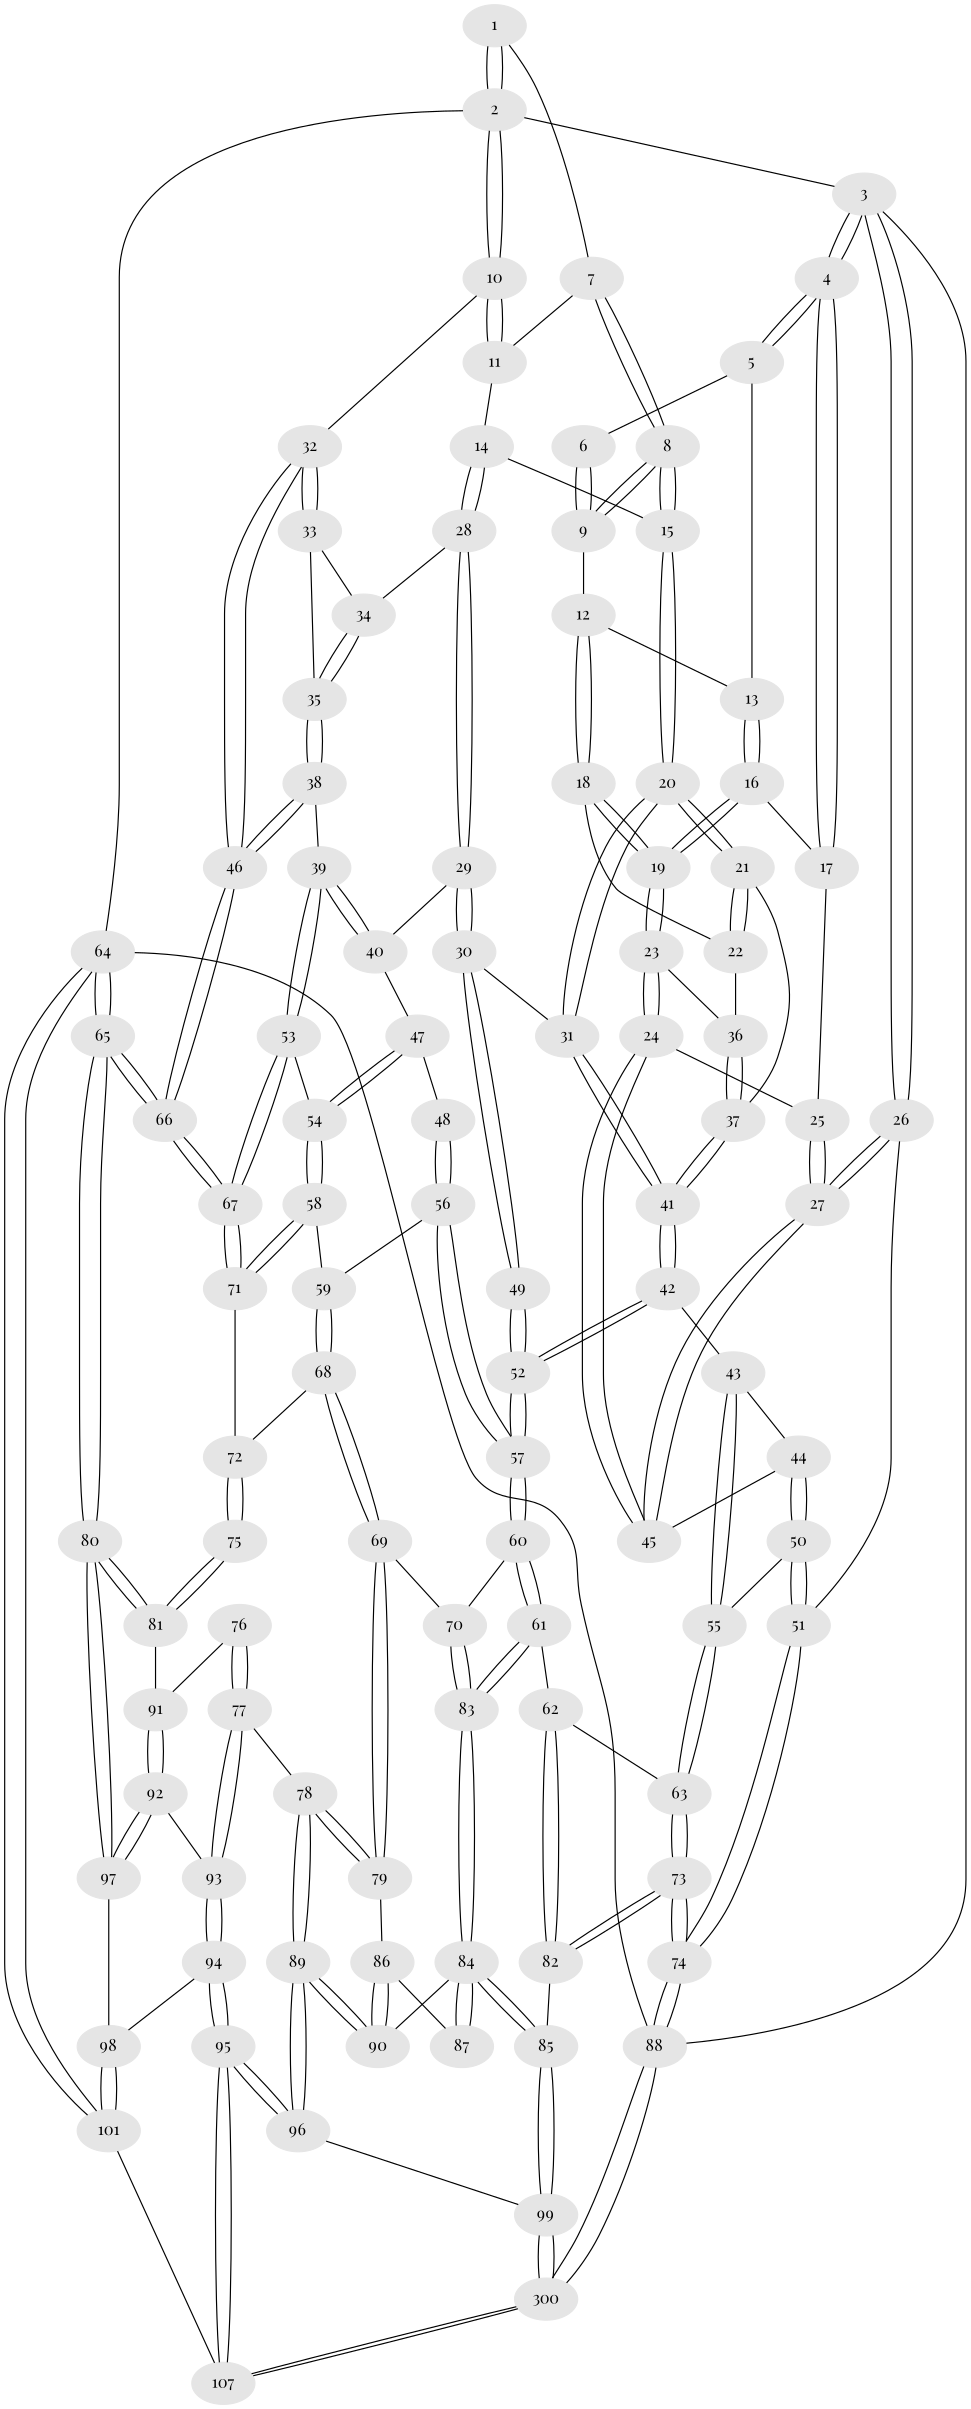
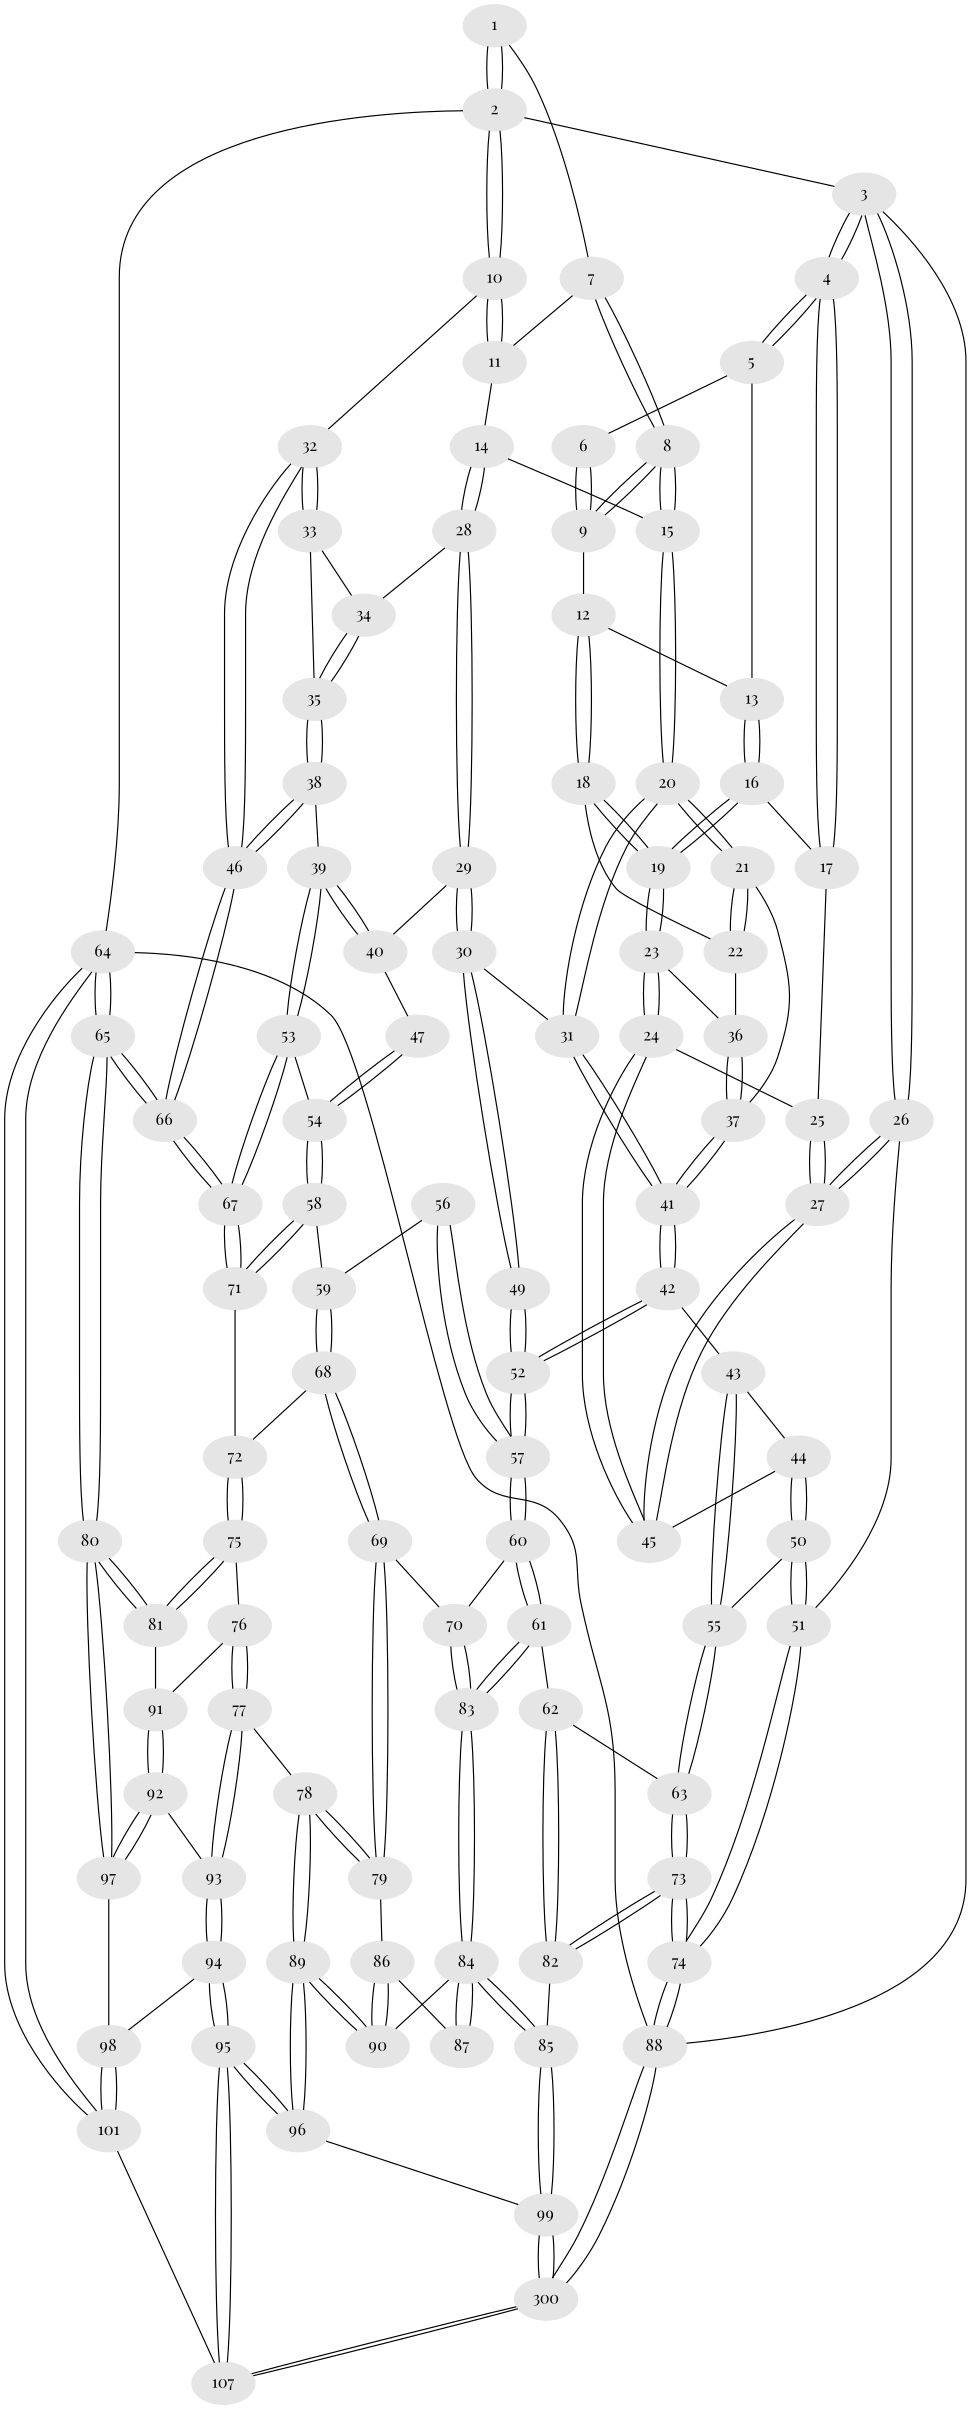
node "48": removed
edge "75" -- "76": added
